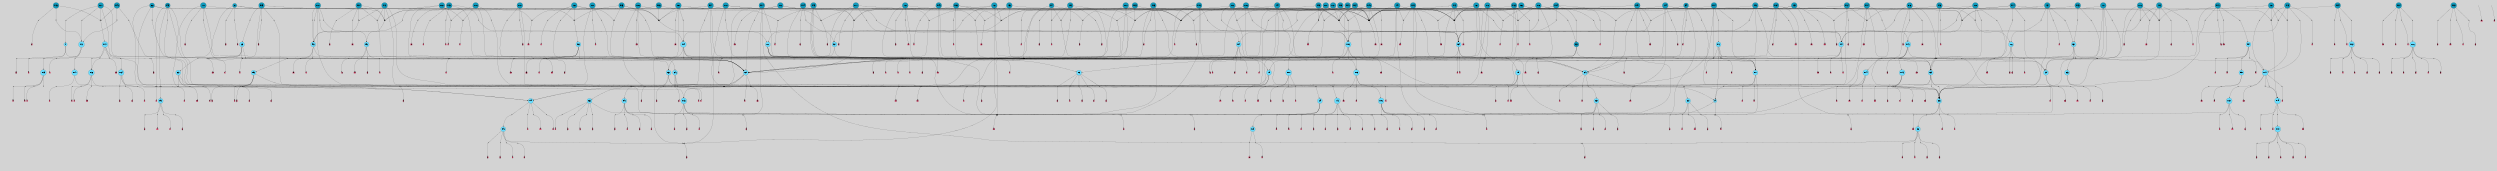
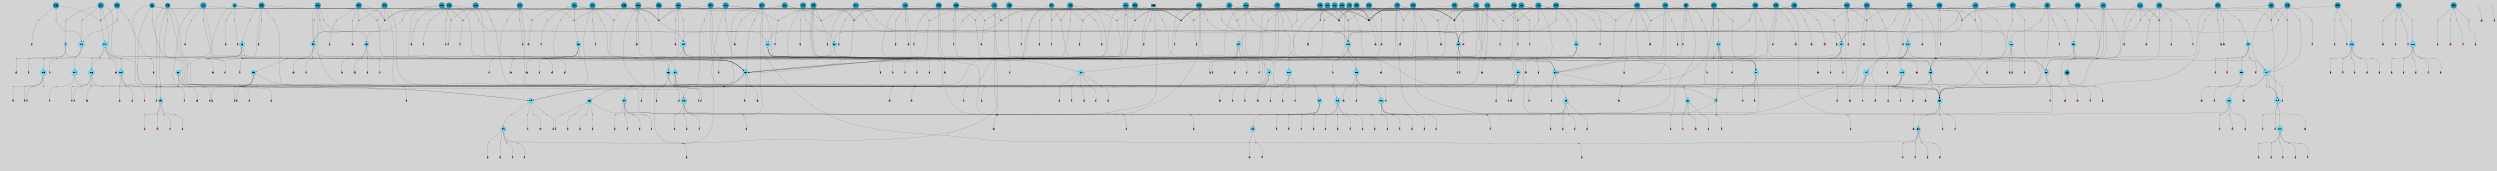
node "T1285": shape circle -> box
node "T730": fillcolor #1199bb -> #66ddff
node "T853": fillcolor #66ddff -> #1199bb
